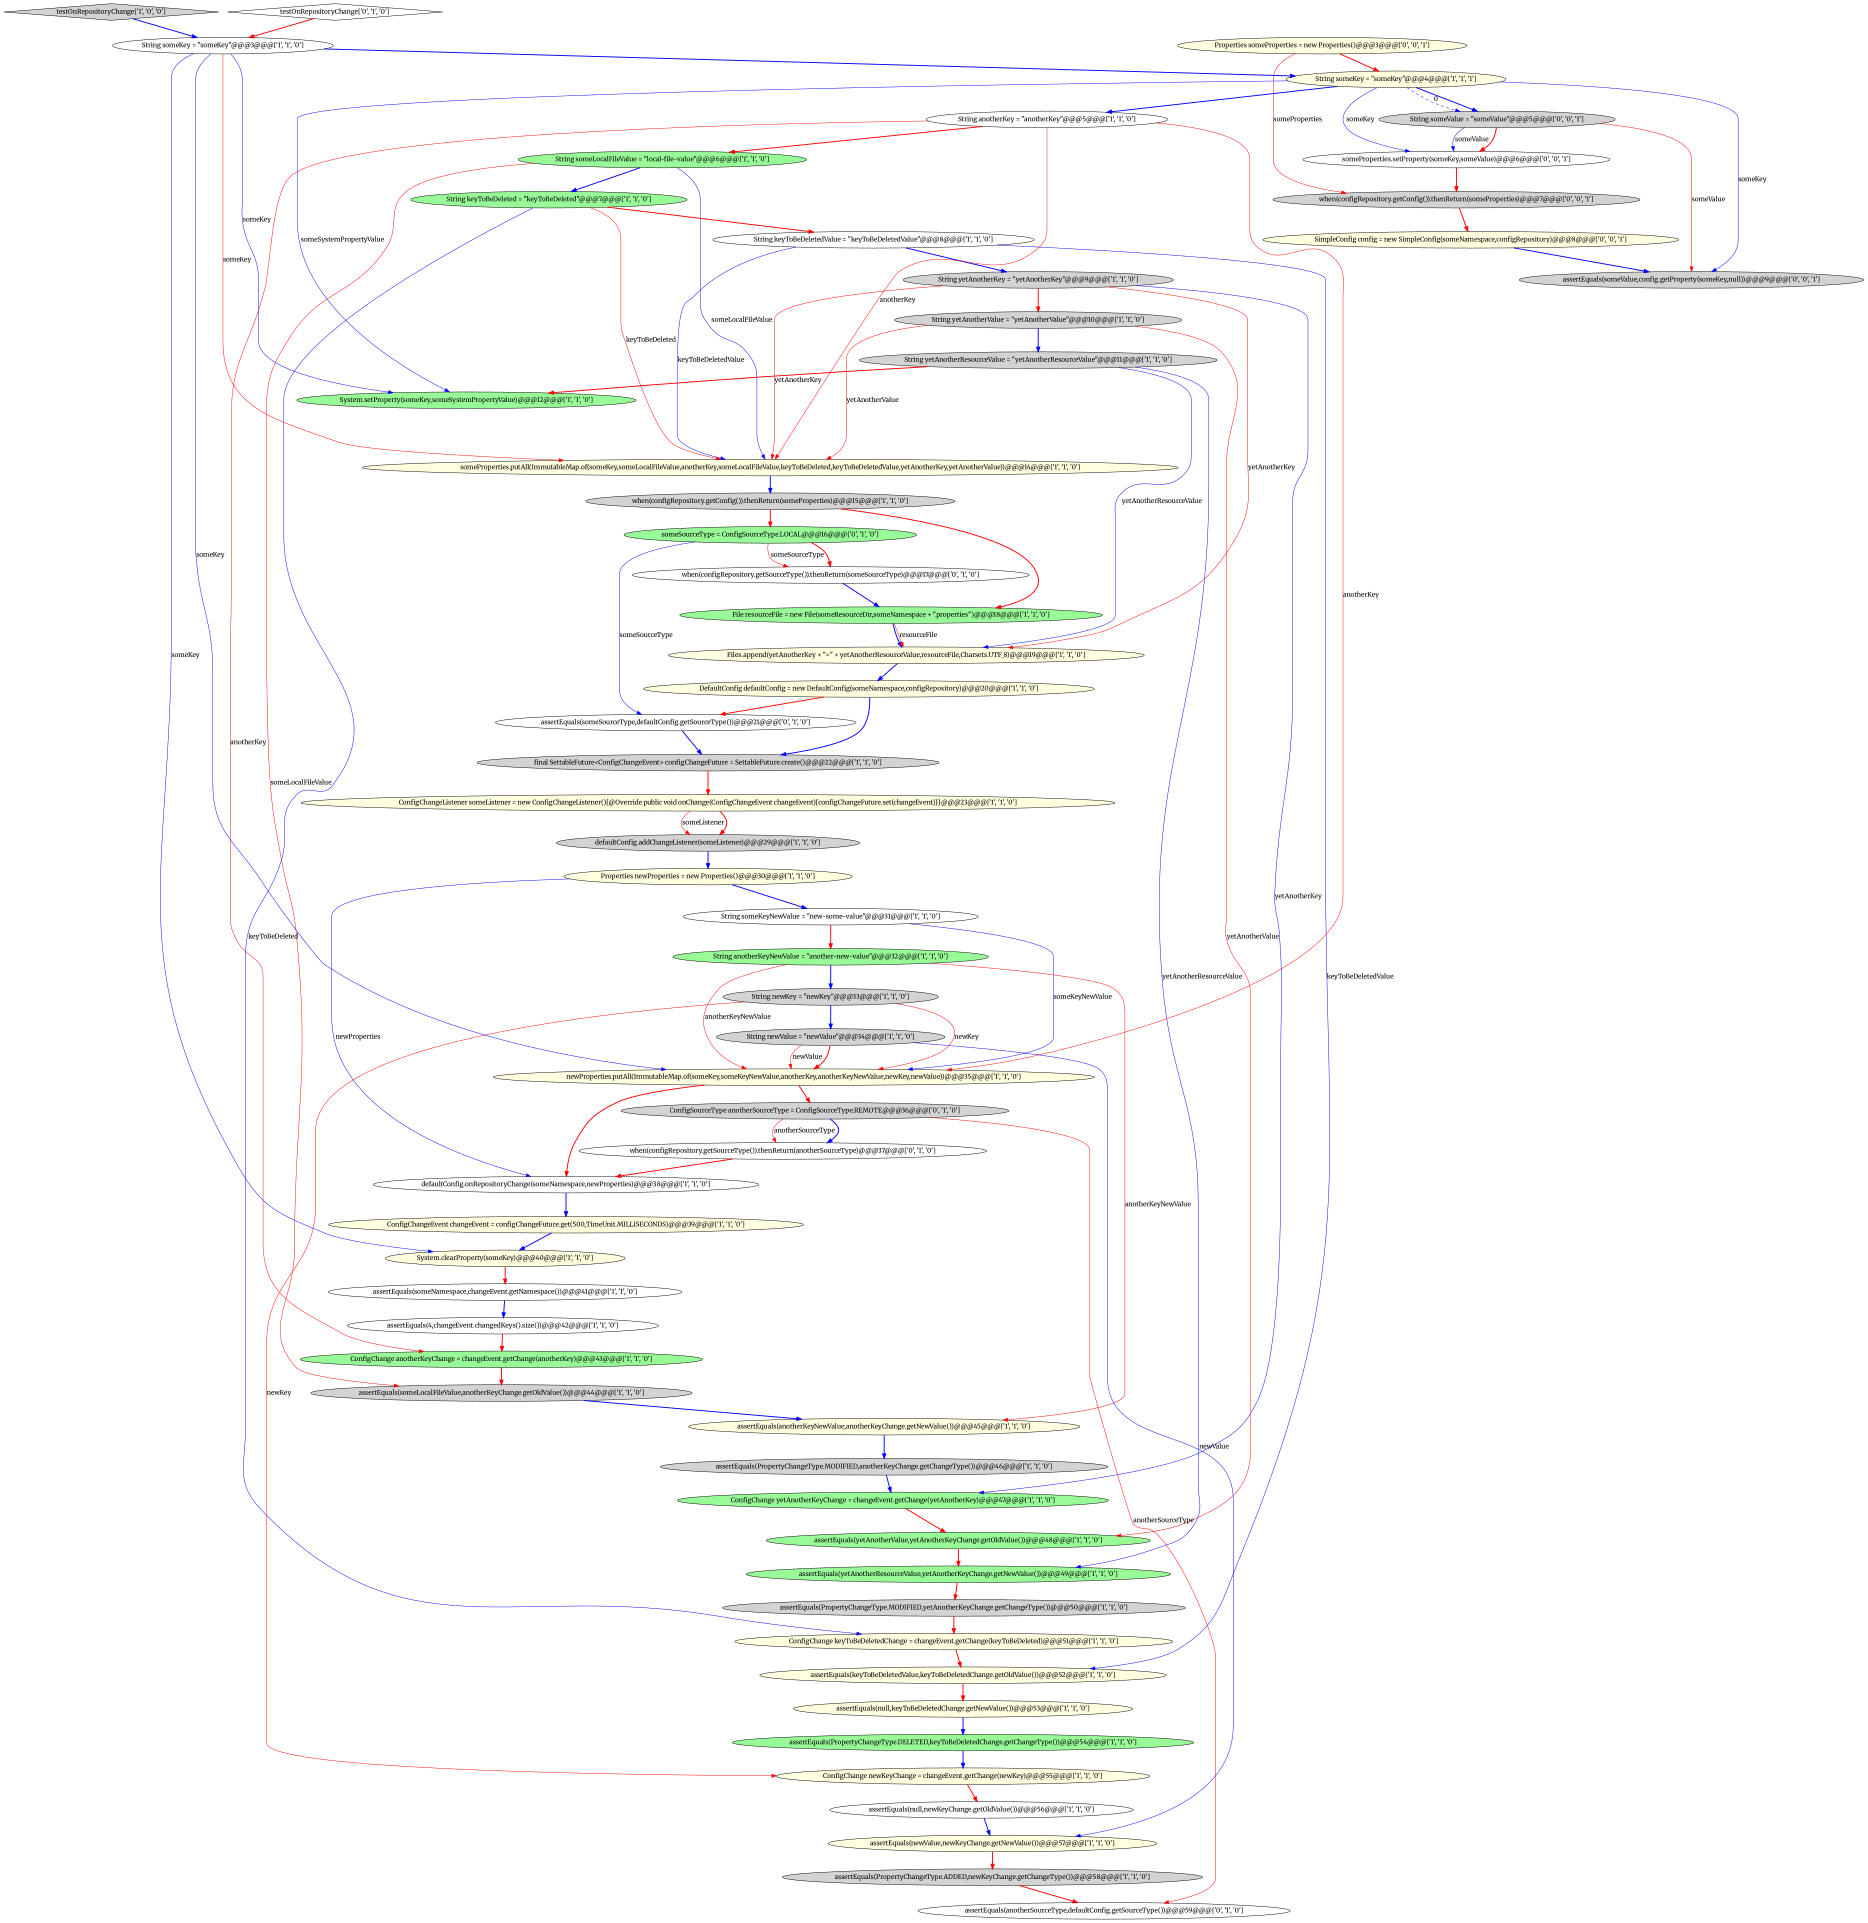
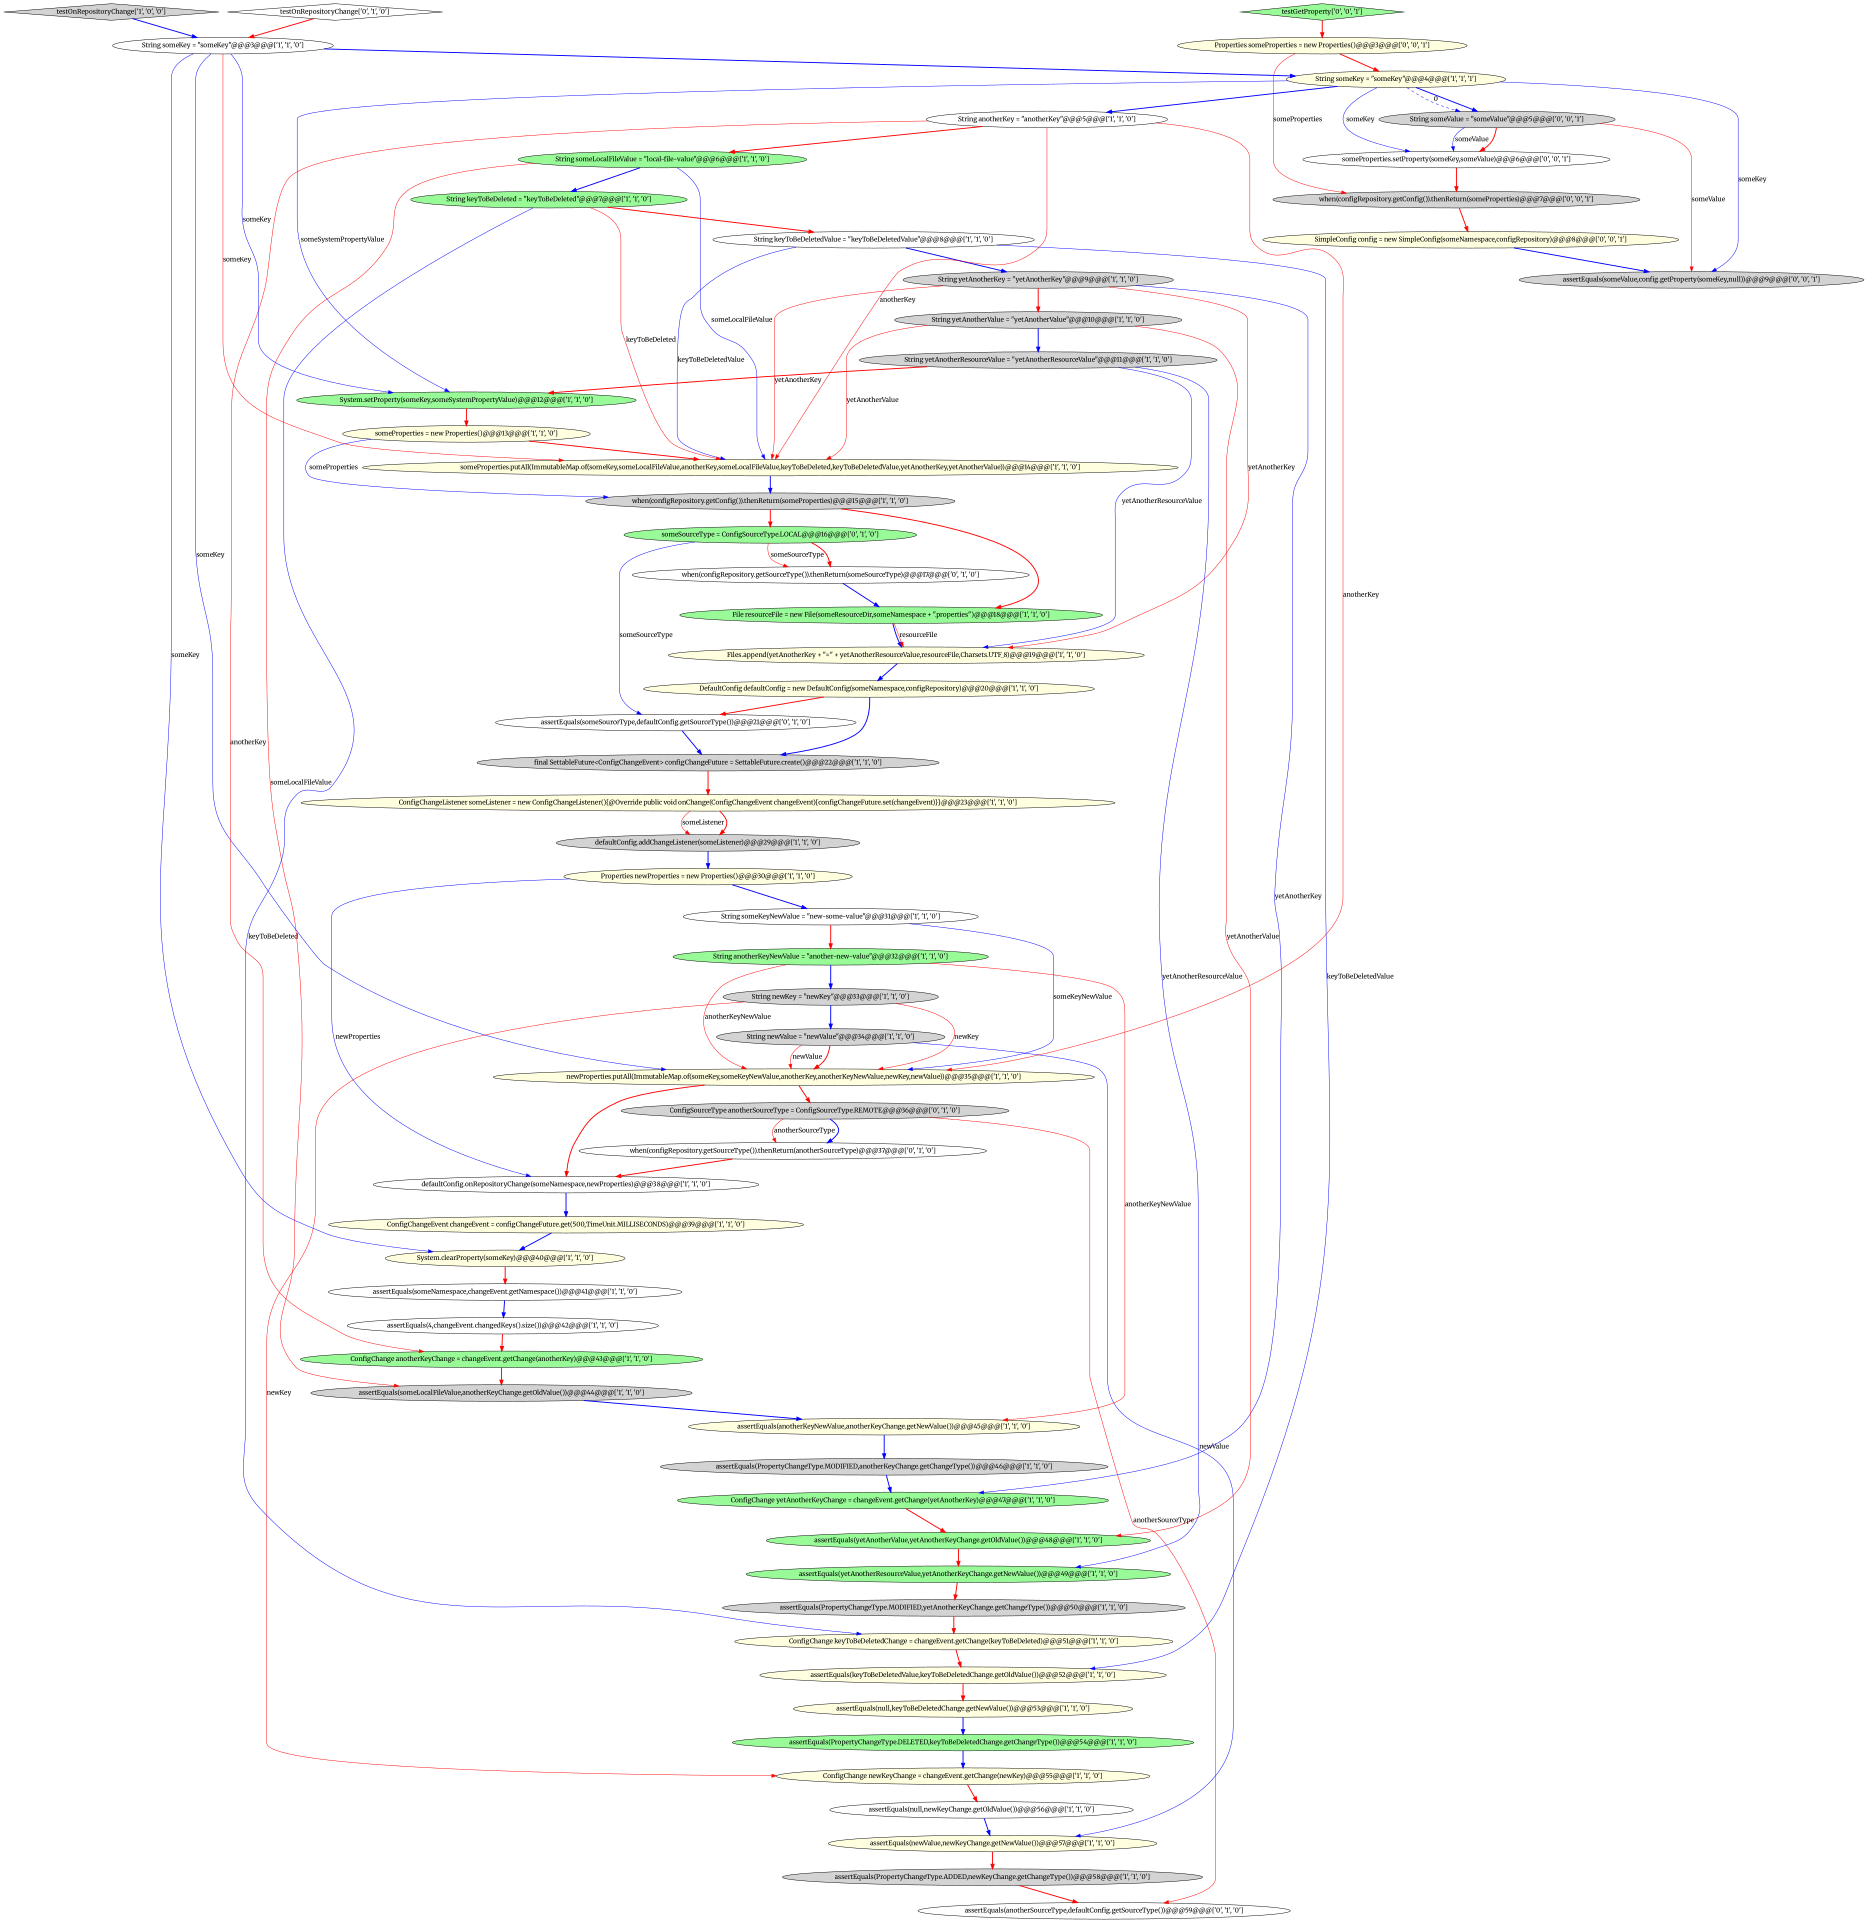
node "testGetProperty['0', '0', '1']": added
node "someProperties = new Properties()@@@13@@@['1', '1', '0']": added
